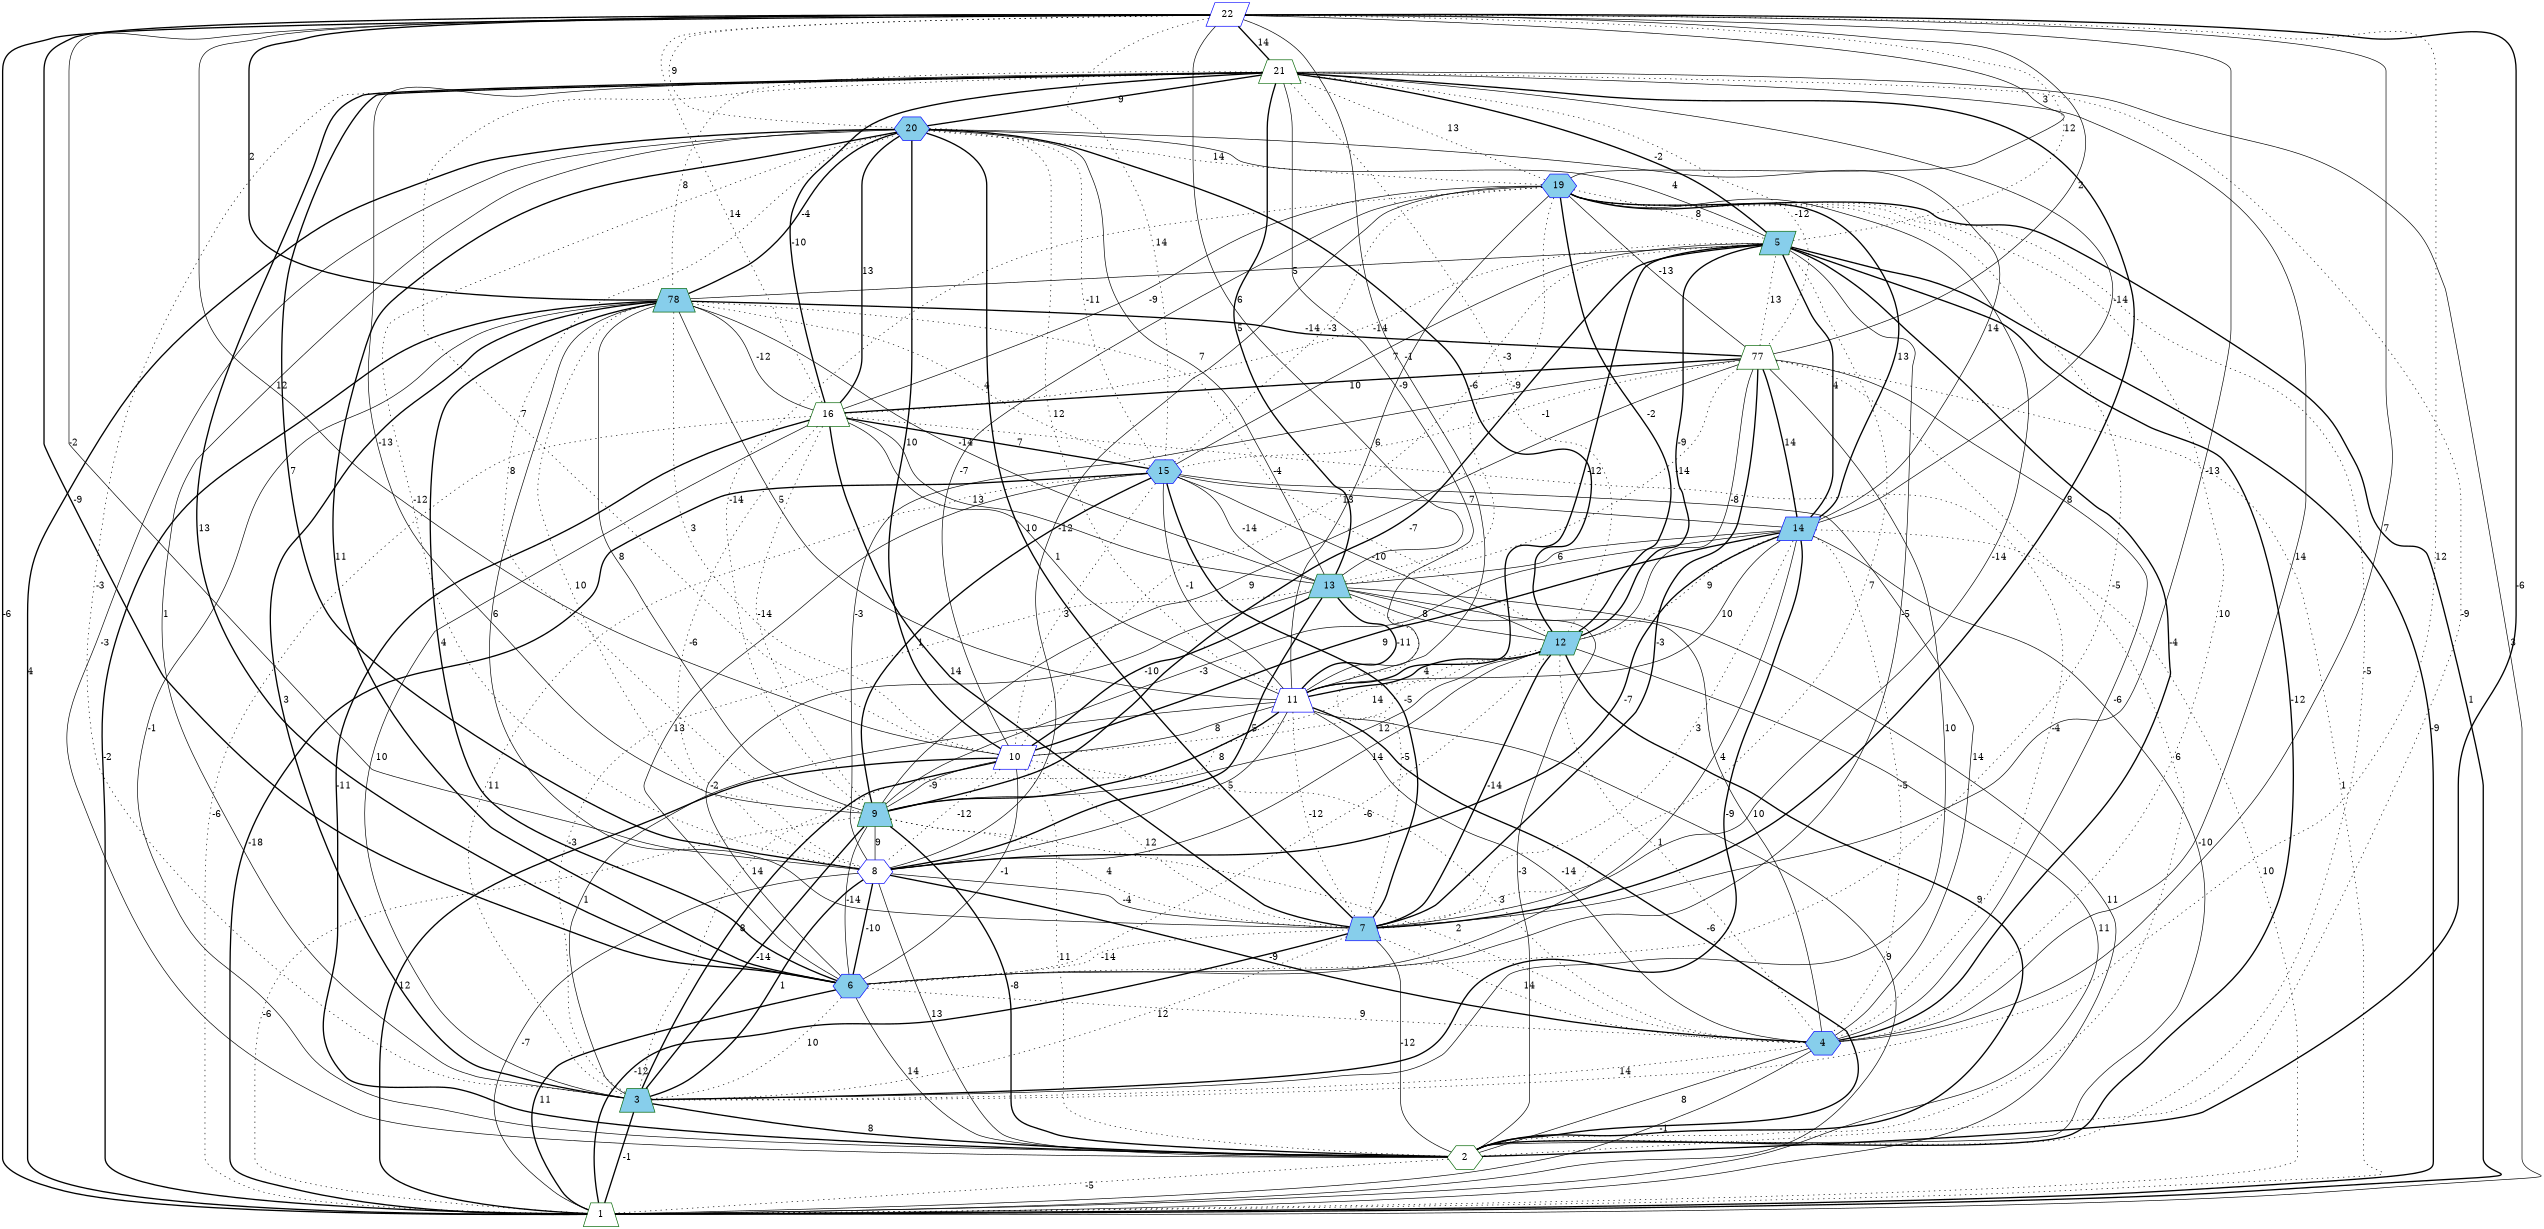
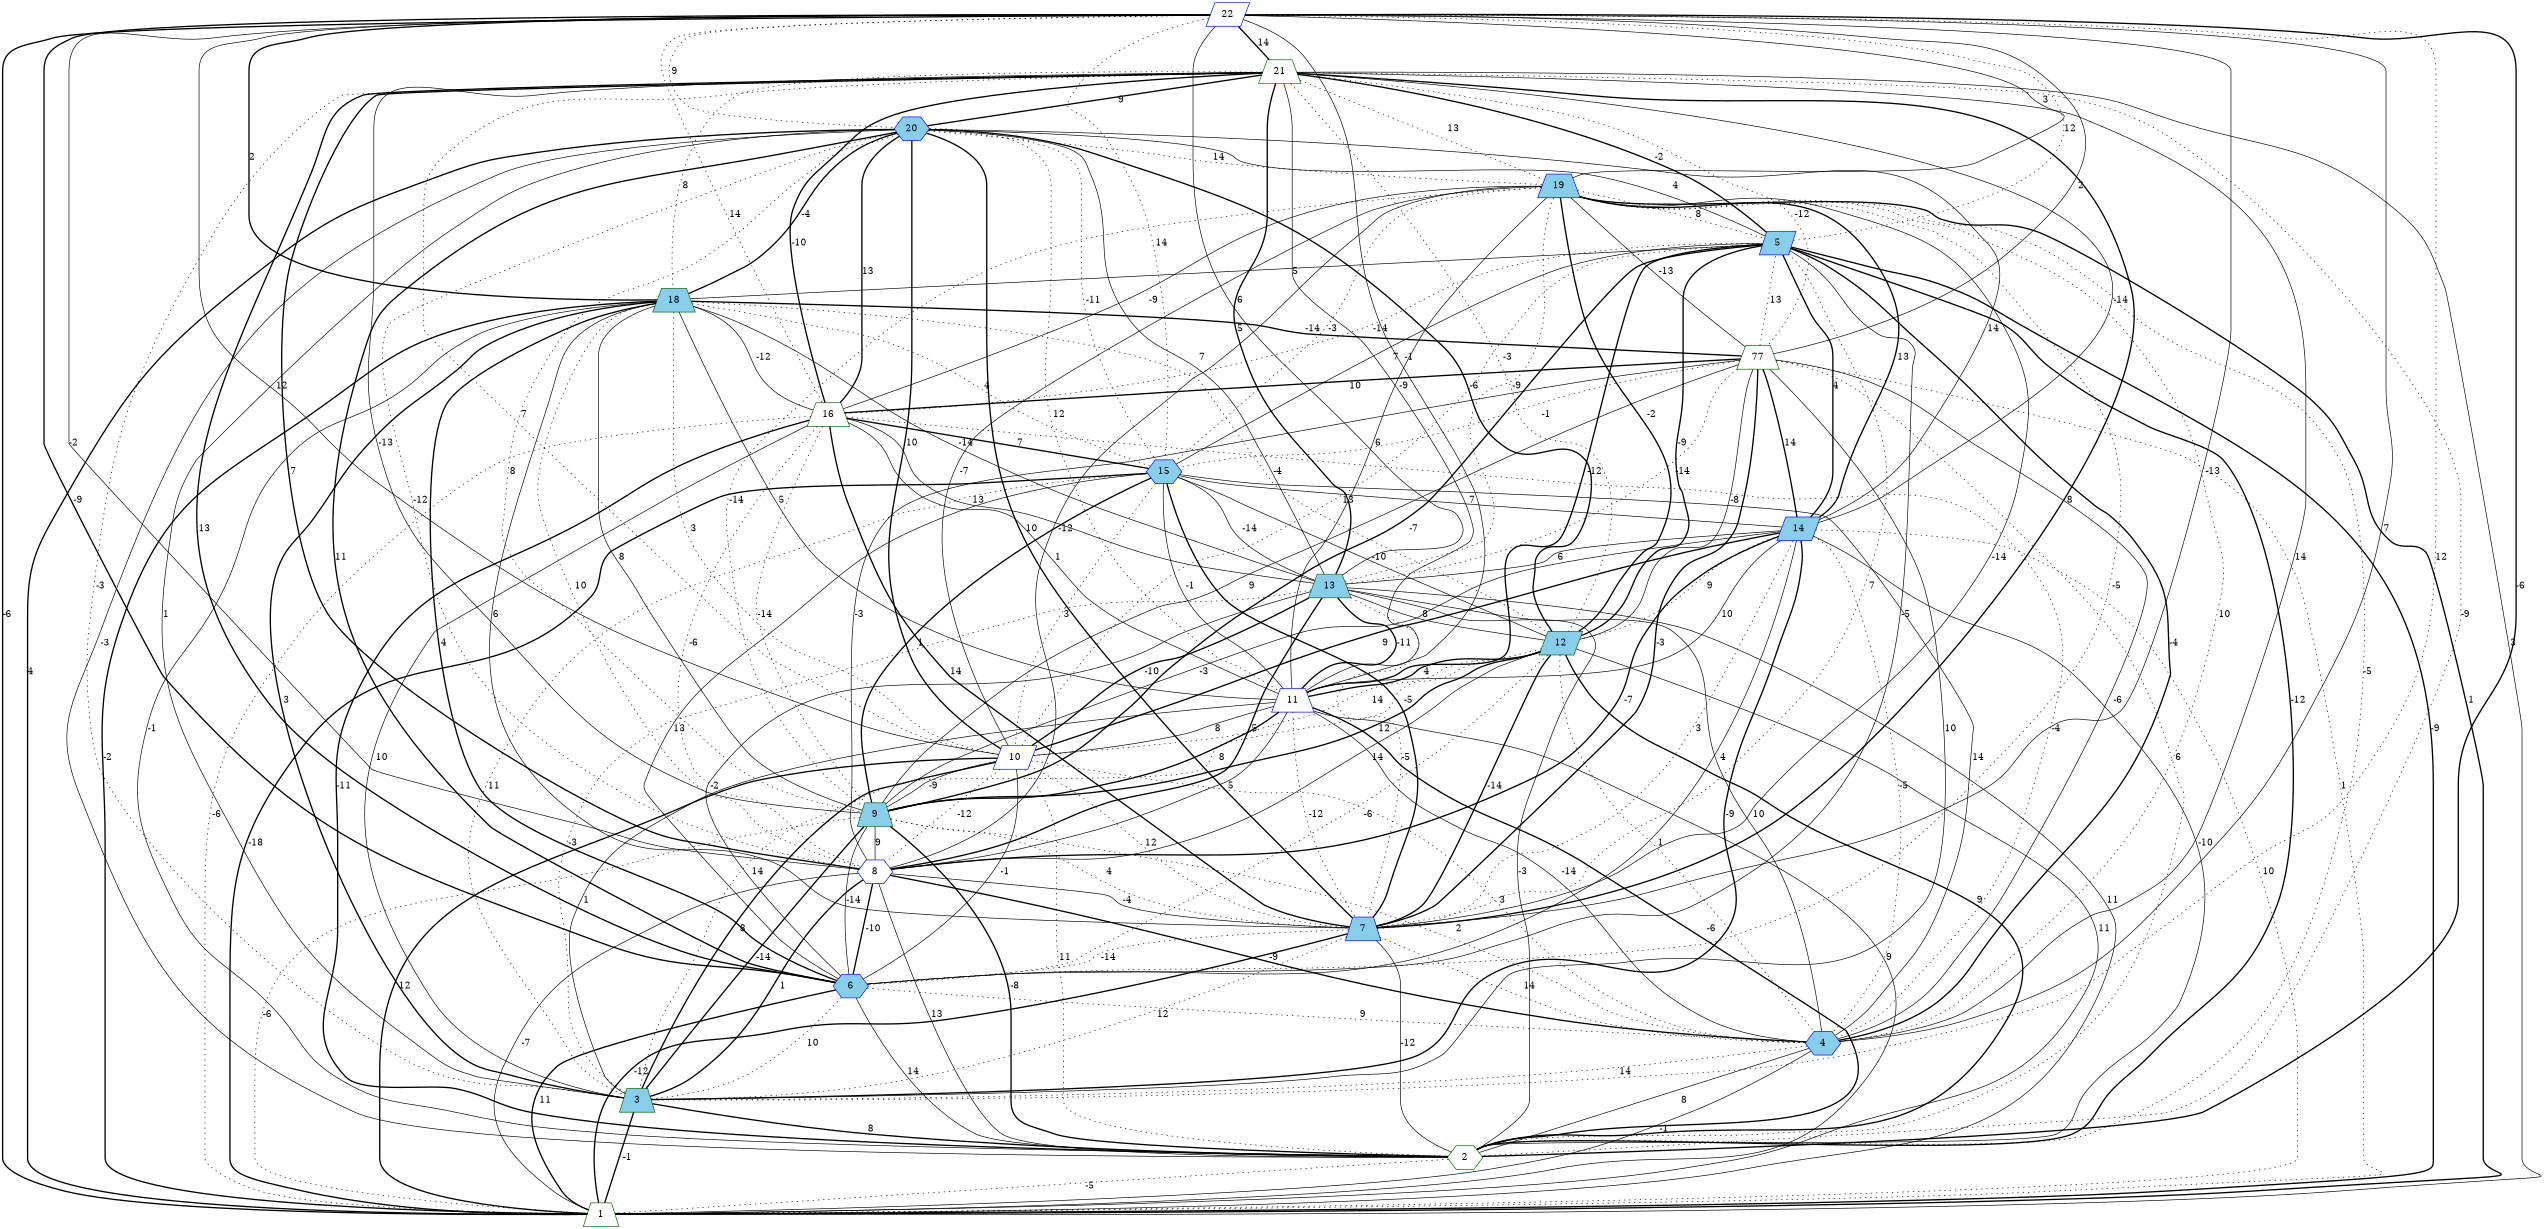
node "19": shape hexagon -> trapezium
node "5": color darkgreen -> blue
node "78": label "78" -> "18"
edge "12" -- "9": style solid -> bold
